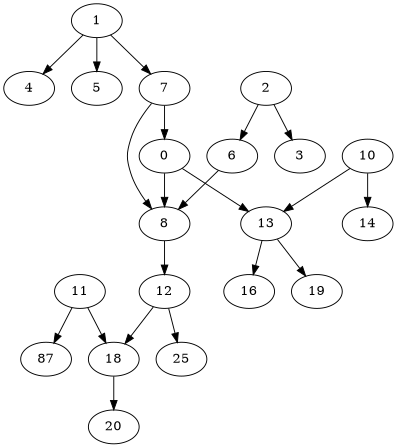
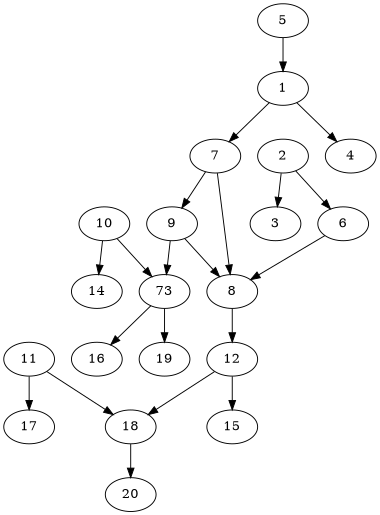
edge "1" -> "5": reversed
node "0": label "0" -> "9"
node "13": label "13" -> "73"
node "87": label "87" -> "17"
node "25": label "25" -> "15"
